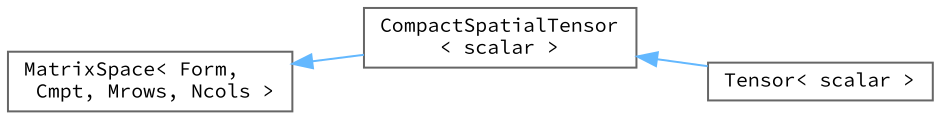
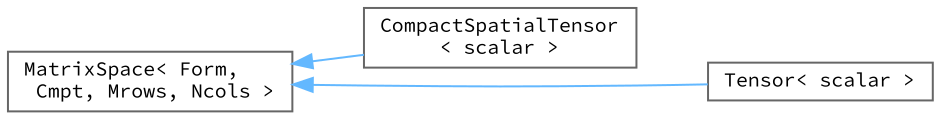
edge "Tensor< scalar >" -> "CompactSpatialTensor < scalar >": now "Tensor< scalar >" -> "MatrixSpace< Form, Cmpt, Mrows, Ncols >"
